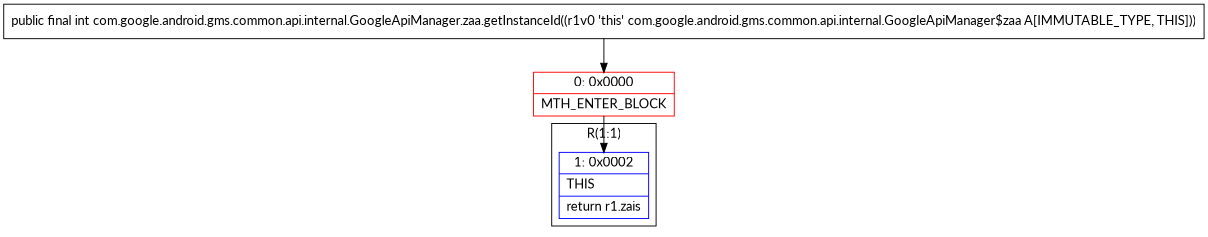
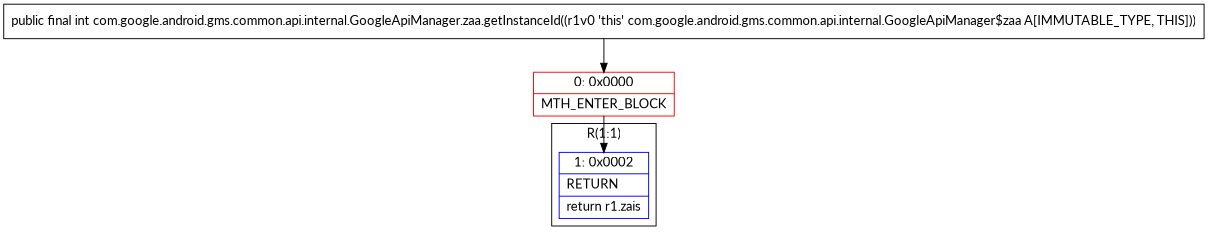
node "1: 0x0002": text "THIS" -> "RETURN"
